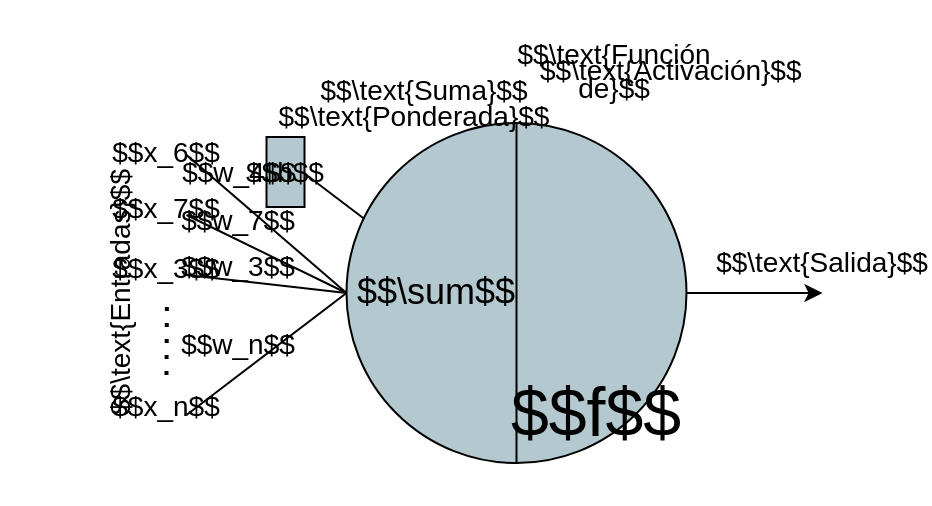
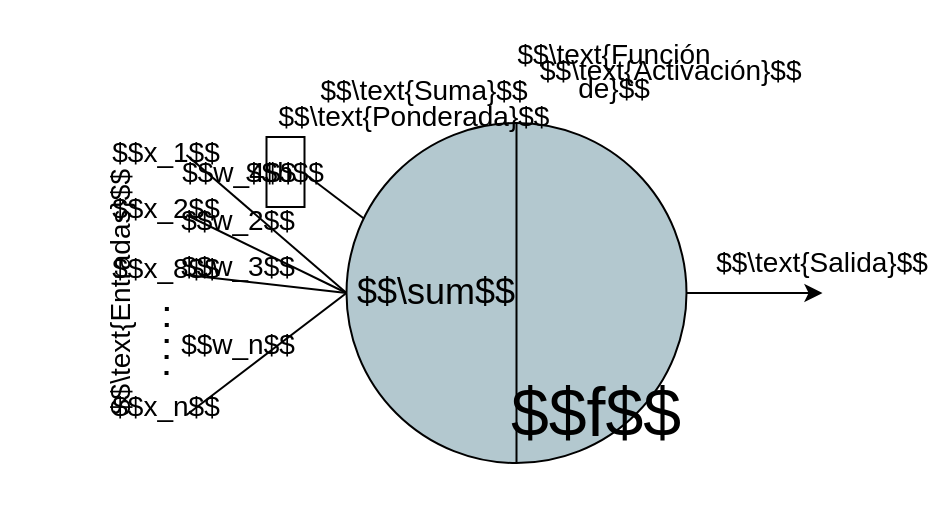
node "$$x_6$$": label "$$x_6$$" -> "$$x_1$$"
node "$$b$$": fillcolor #b3c8cf -> #ffffff
node "$$x_7$$": label "$$x_7$$" -> "$$x_2$$"
node "$$w_7$$": label "$$w_7$$" -> "$$w_2$$"
node "$$x_3$$": label "$$x_3$$" -> "$$x_8$$"
